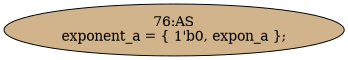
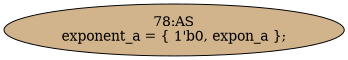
node "76:AS exponent_a = { 1'b0, expon_a };": label "76:AS exponent_a = { 1'b0, expon_a };" -> "78:AS exponent_a = { 1'b0, expon_a };"
